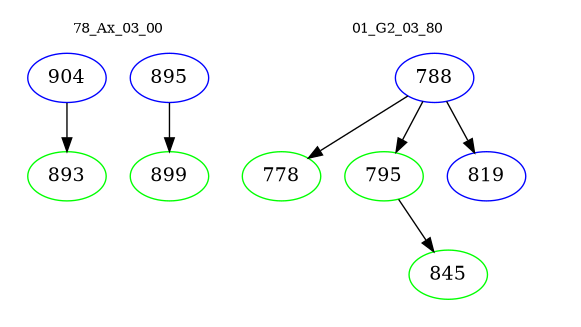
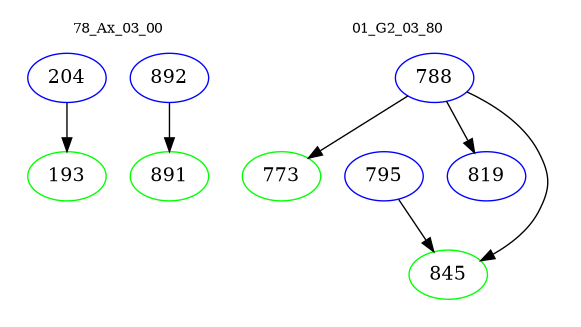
node "904": label "904" -> "204"
node "895": label "895" -> "892"
edge "788" -> "795": now "788" -> "845"
node "893": label "893" -> "193"
node "899": label "899" -> "891"
node "778": label "778" -> "773"
node "795": color green -> blue
